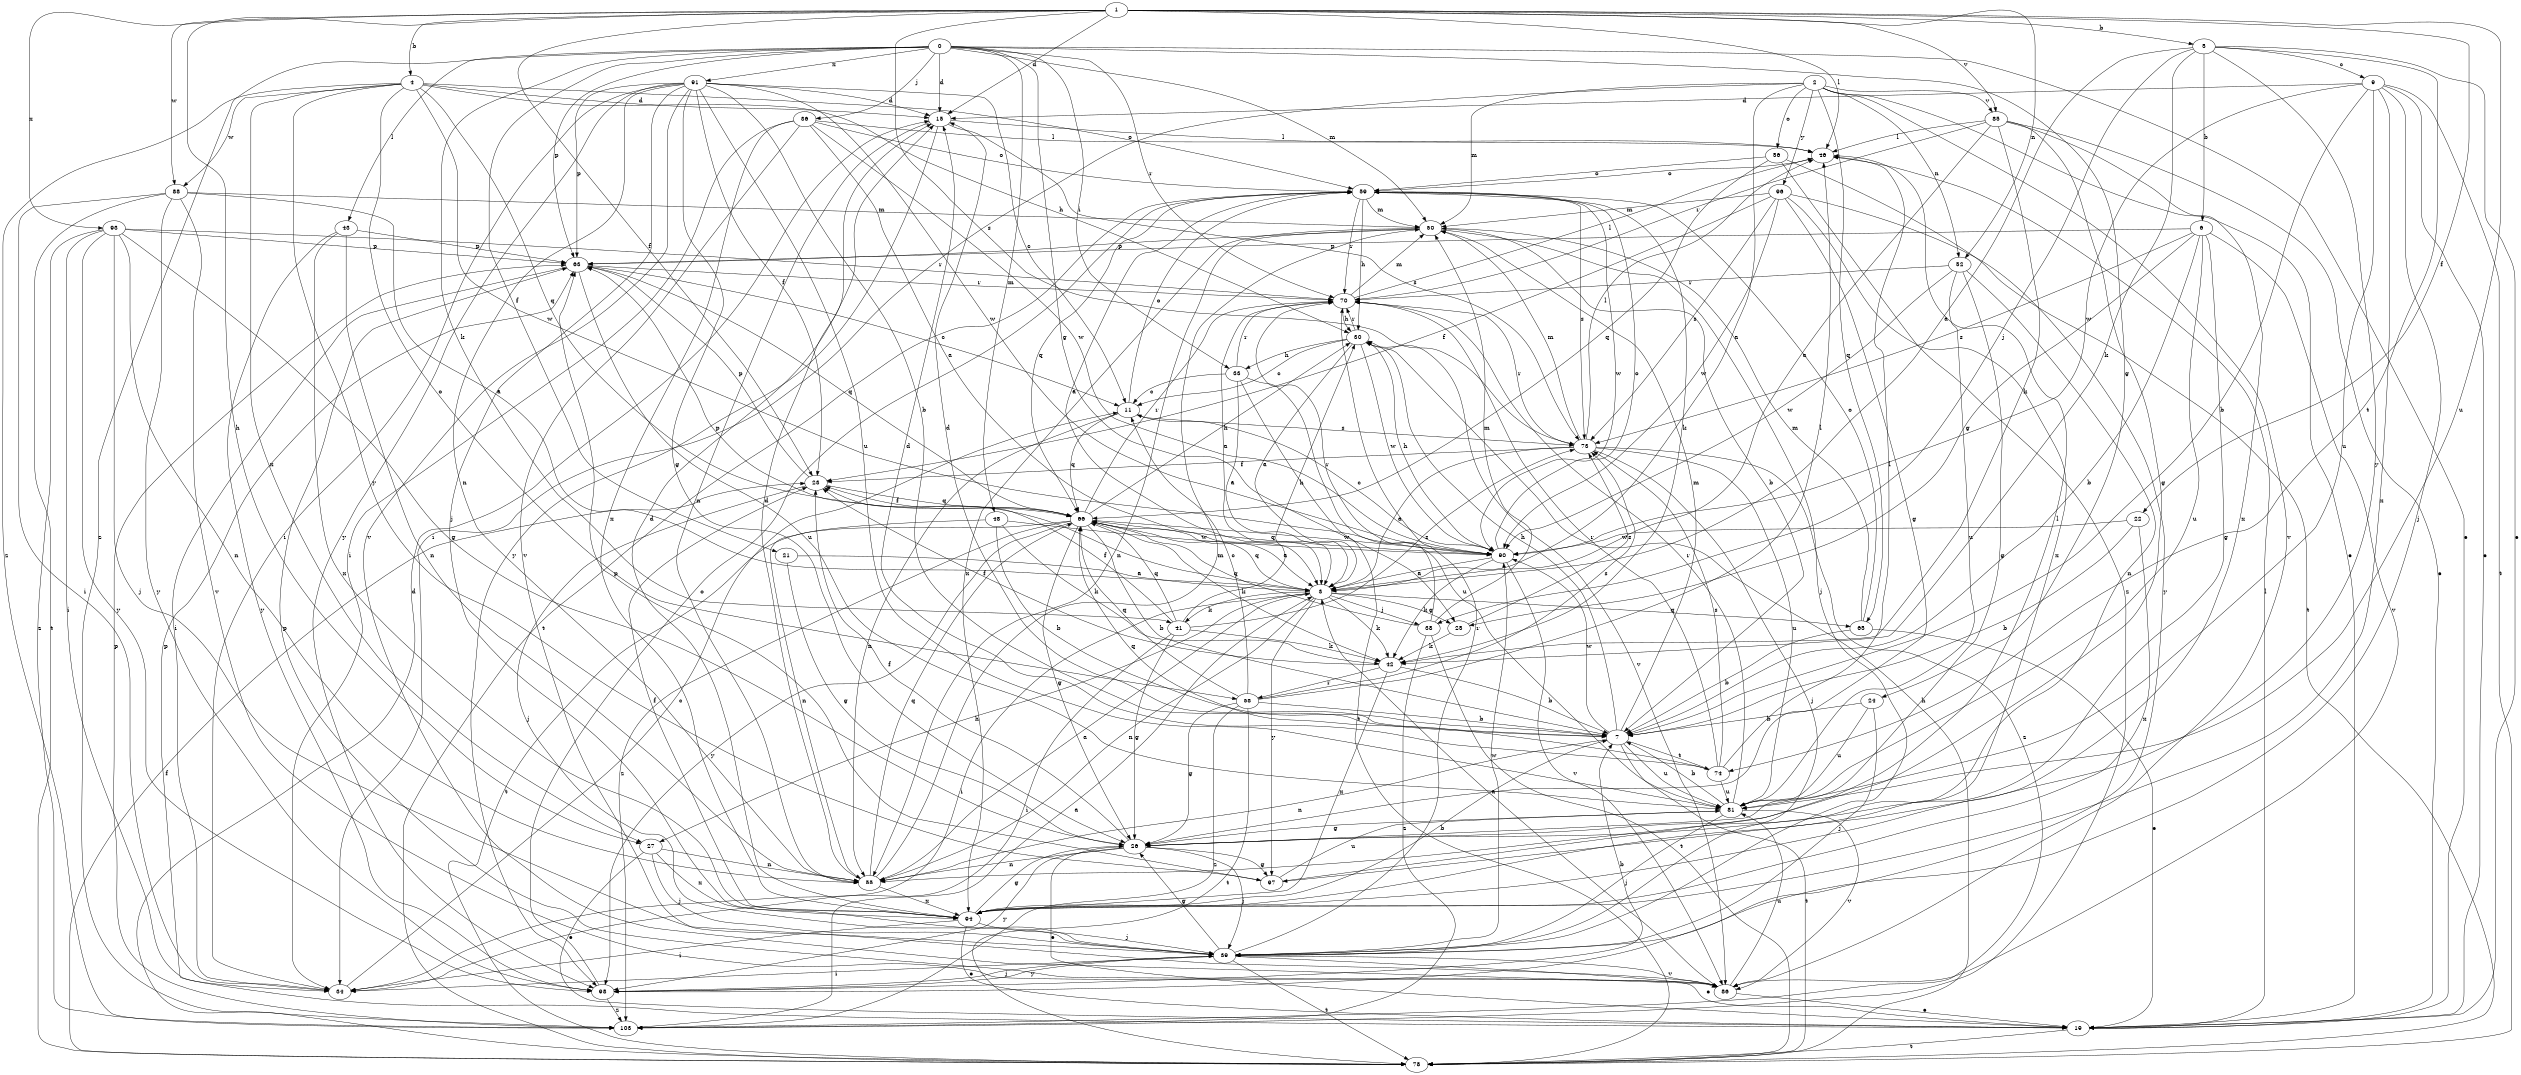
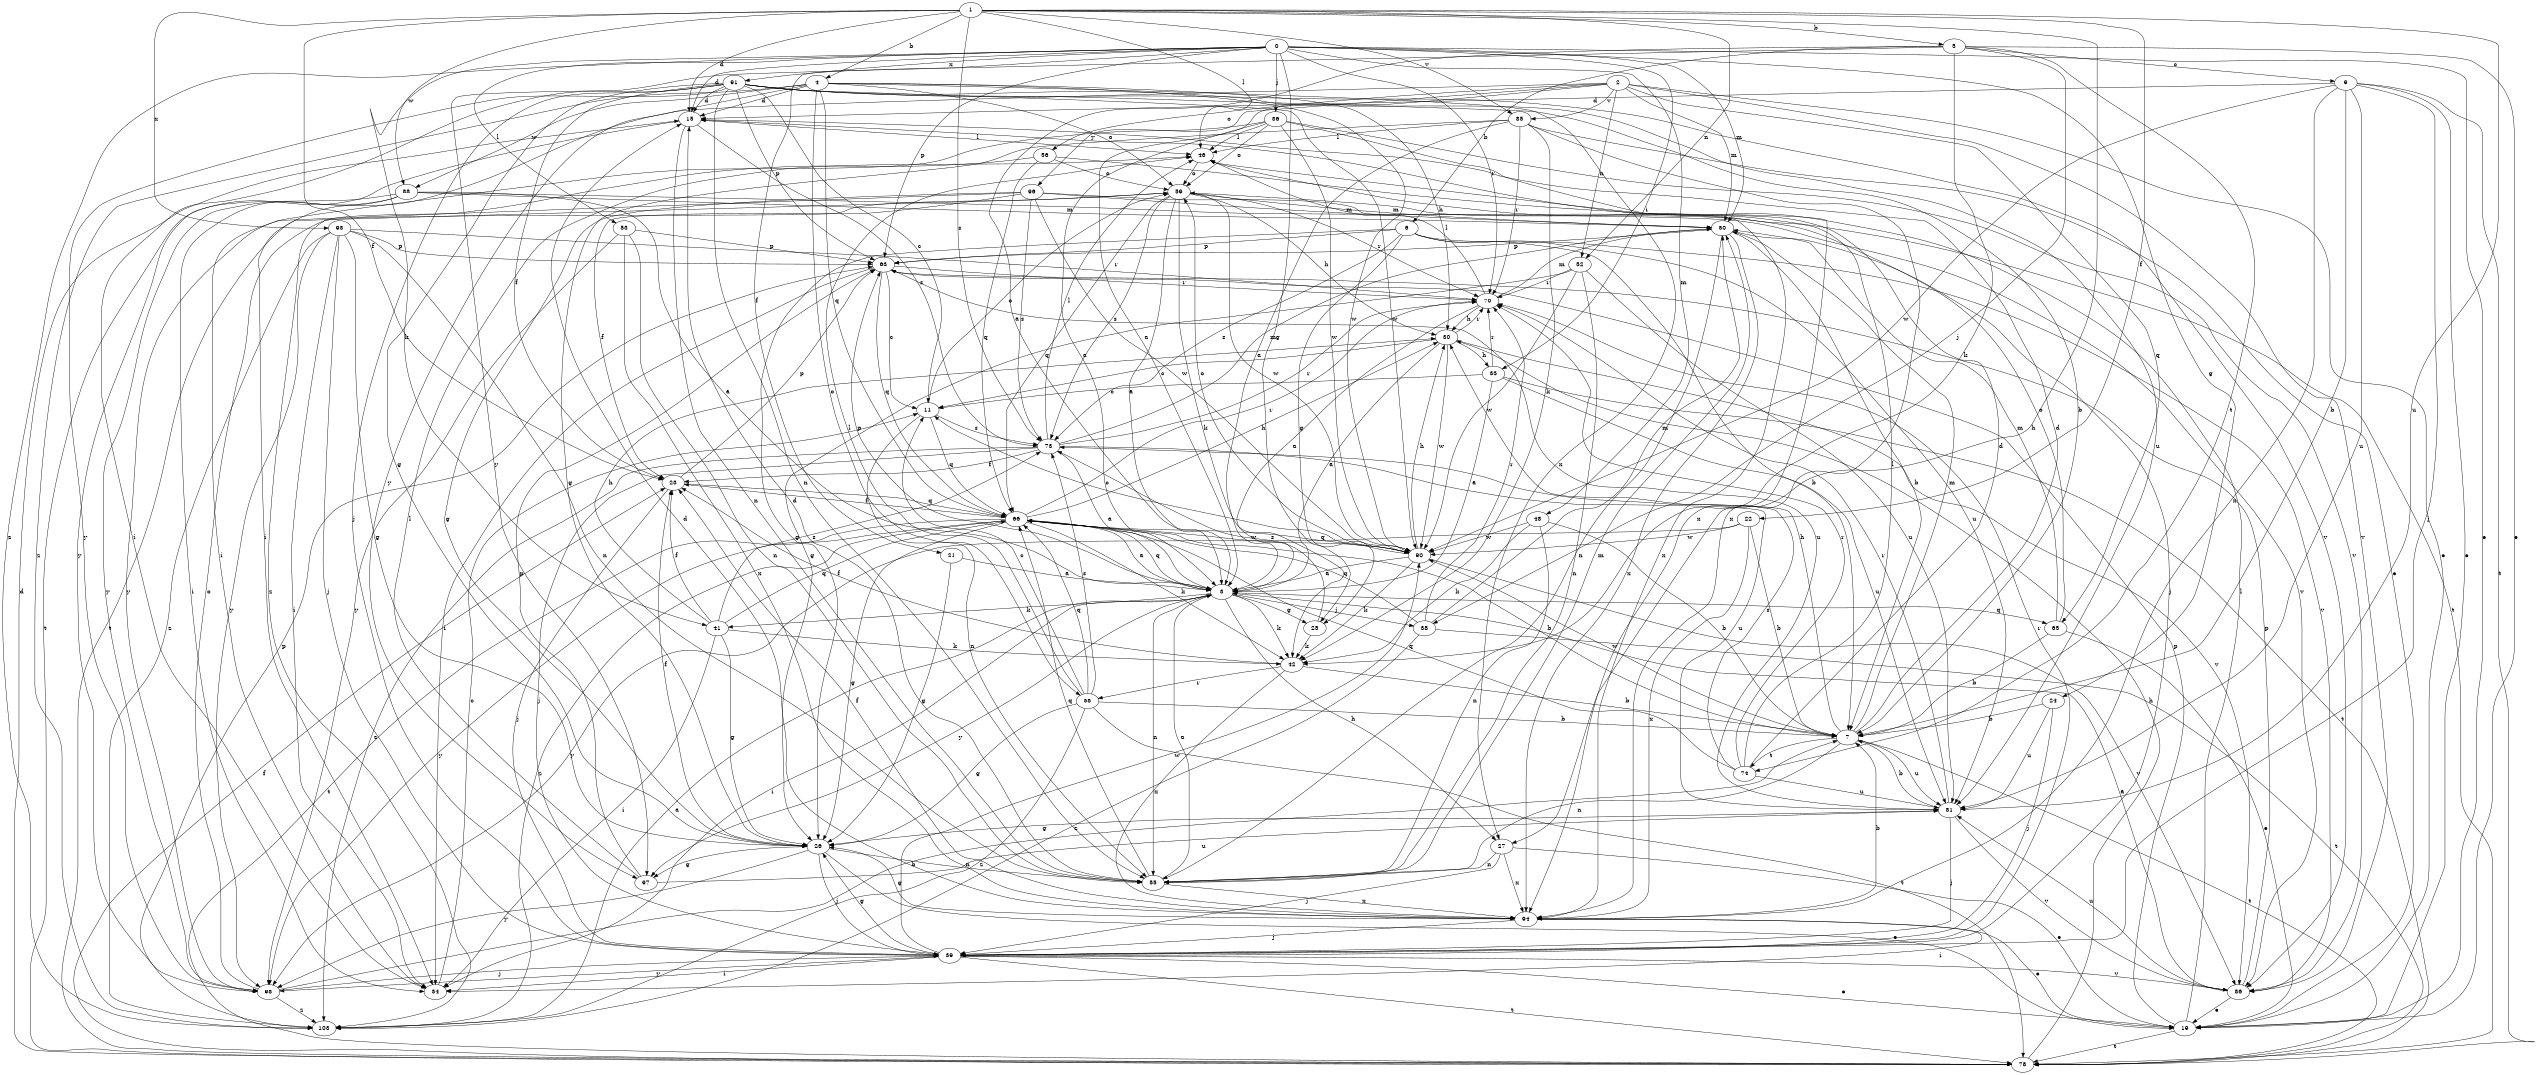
node "43": label "43" -> "53"
edge "22" -> "98": added, label "y"
